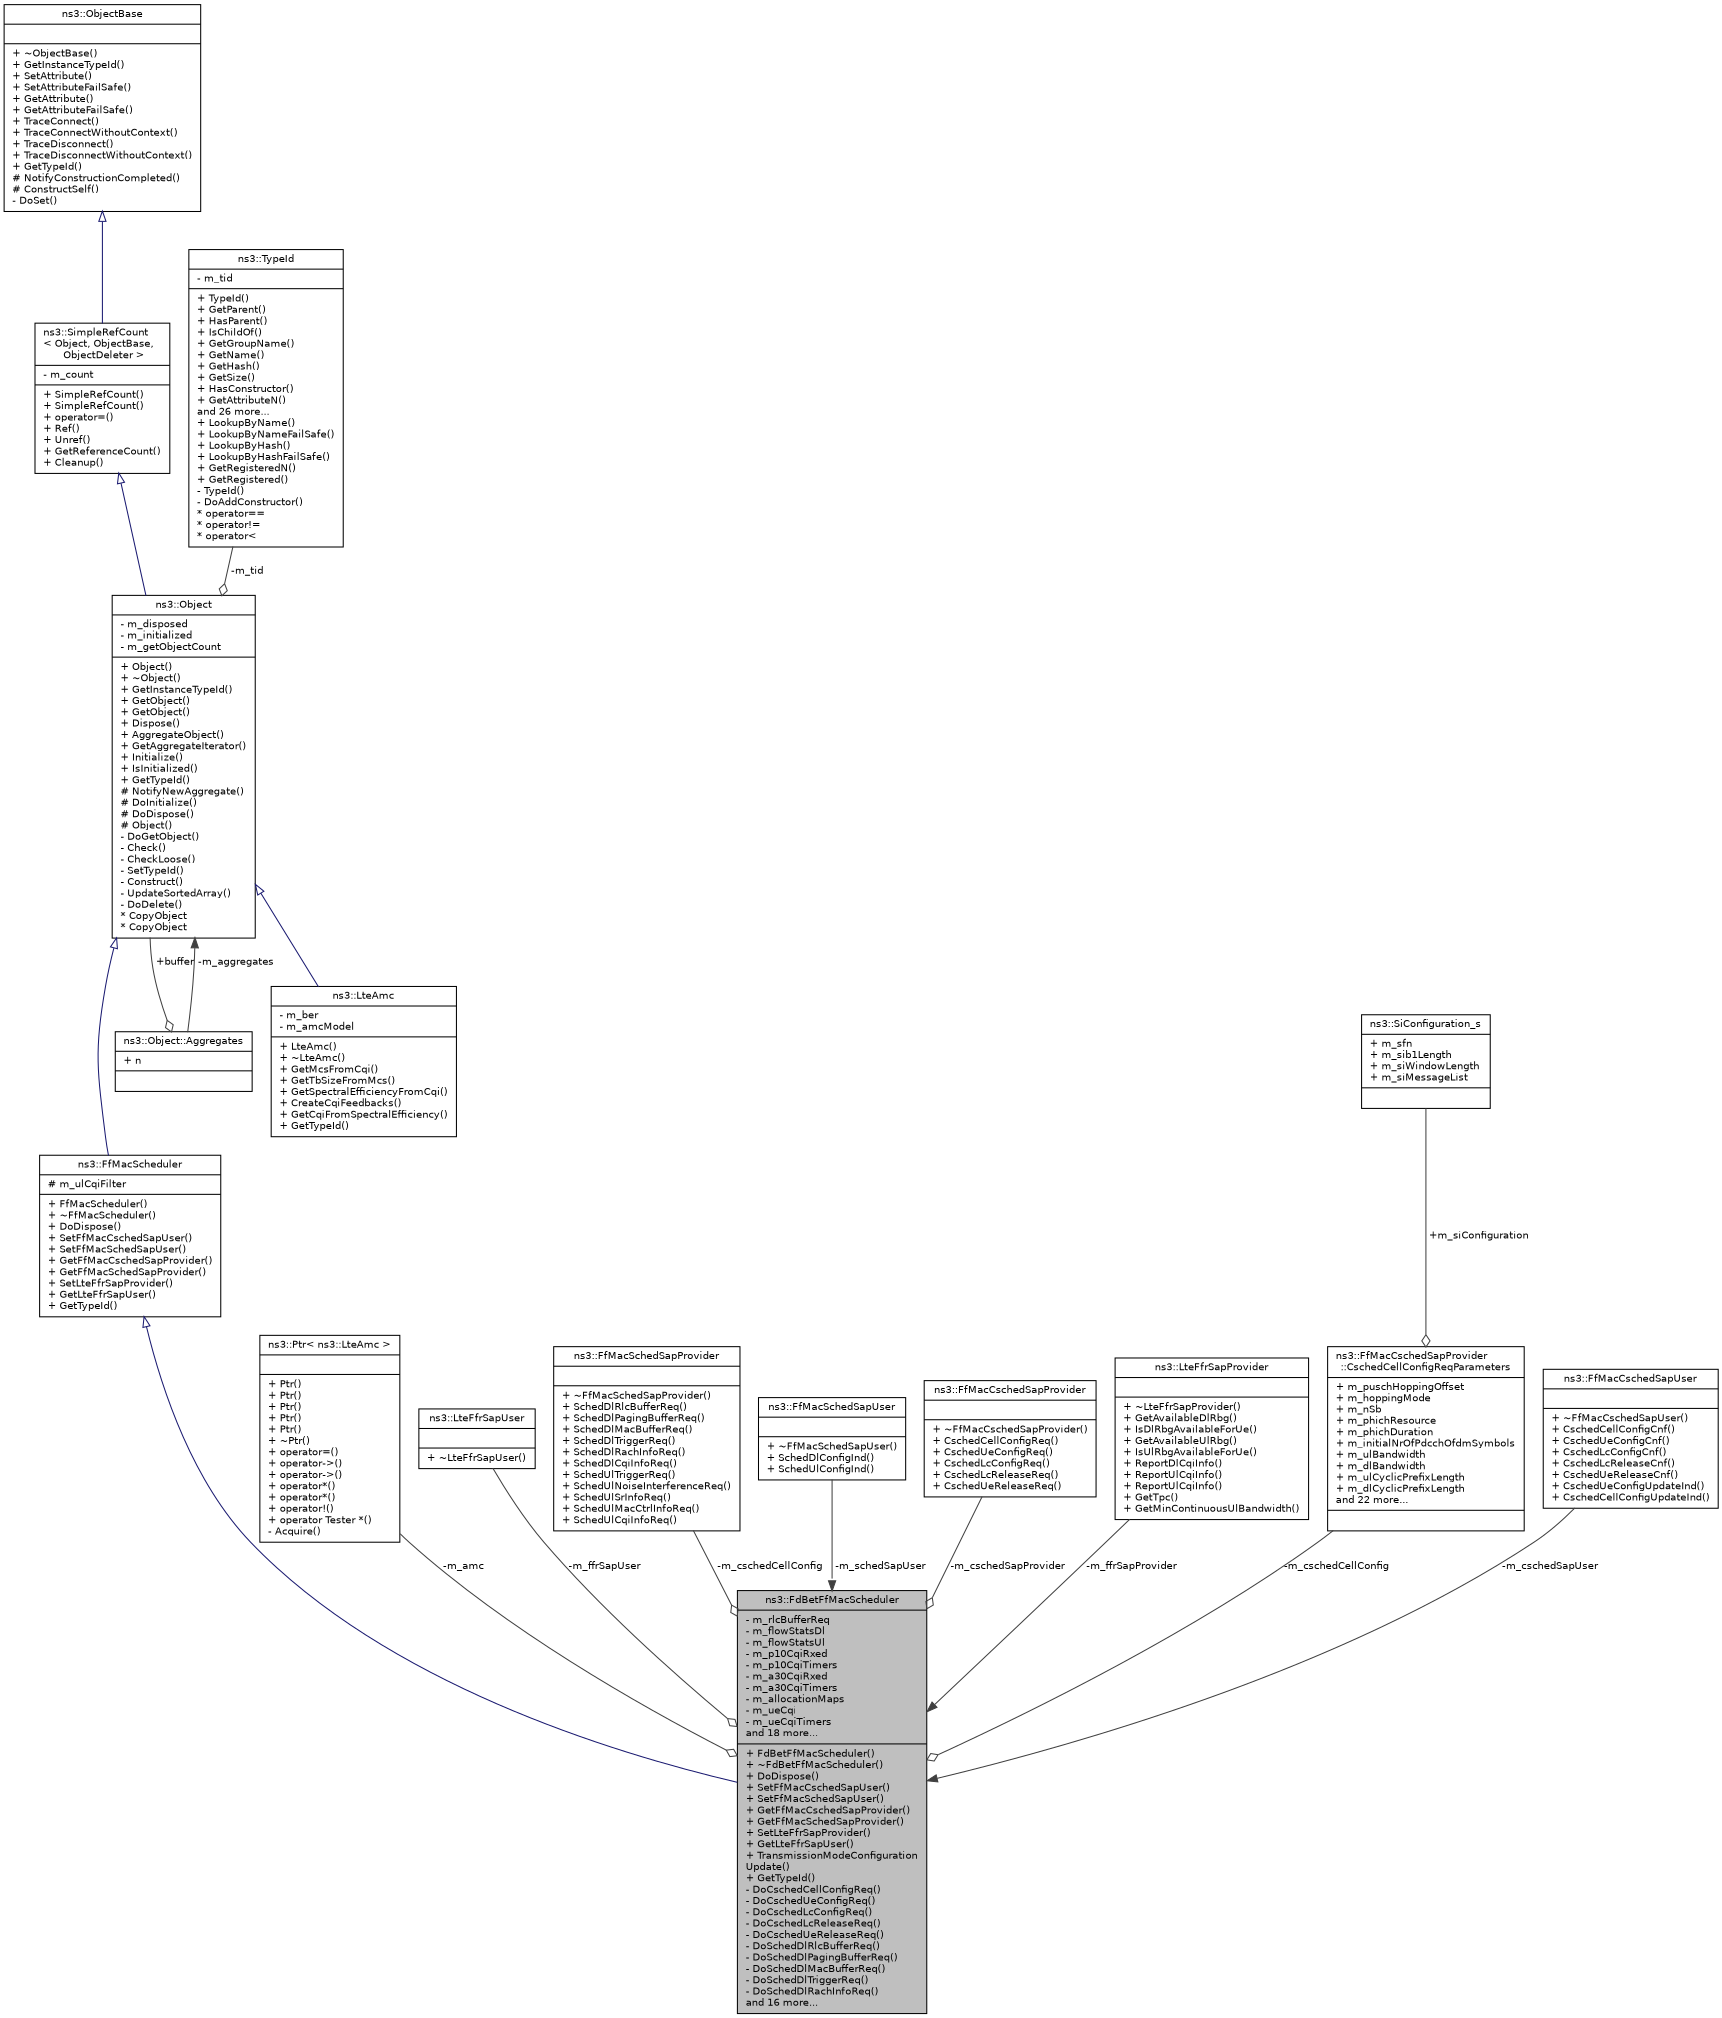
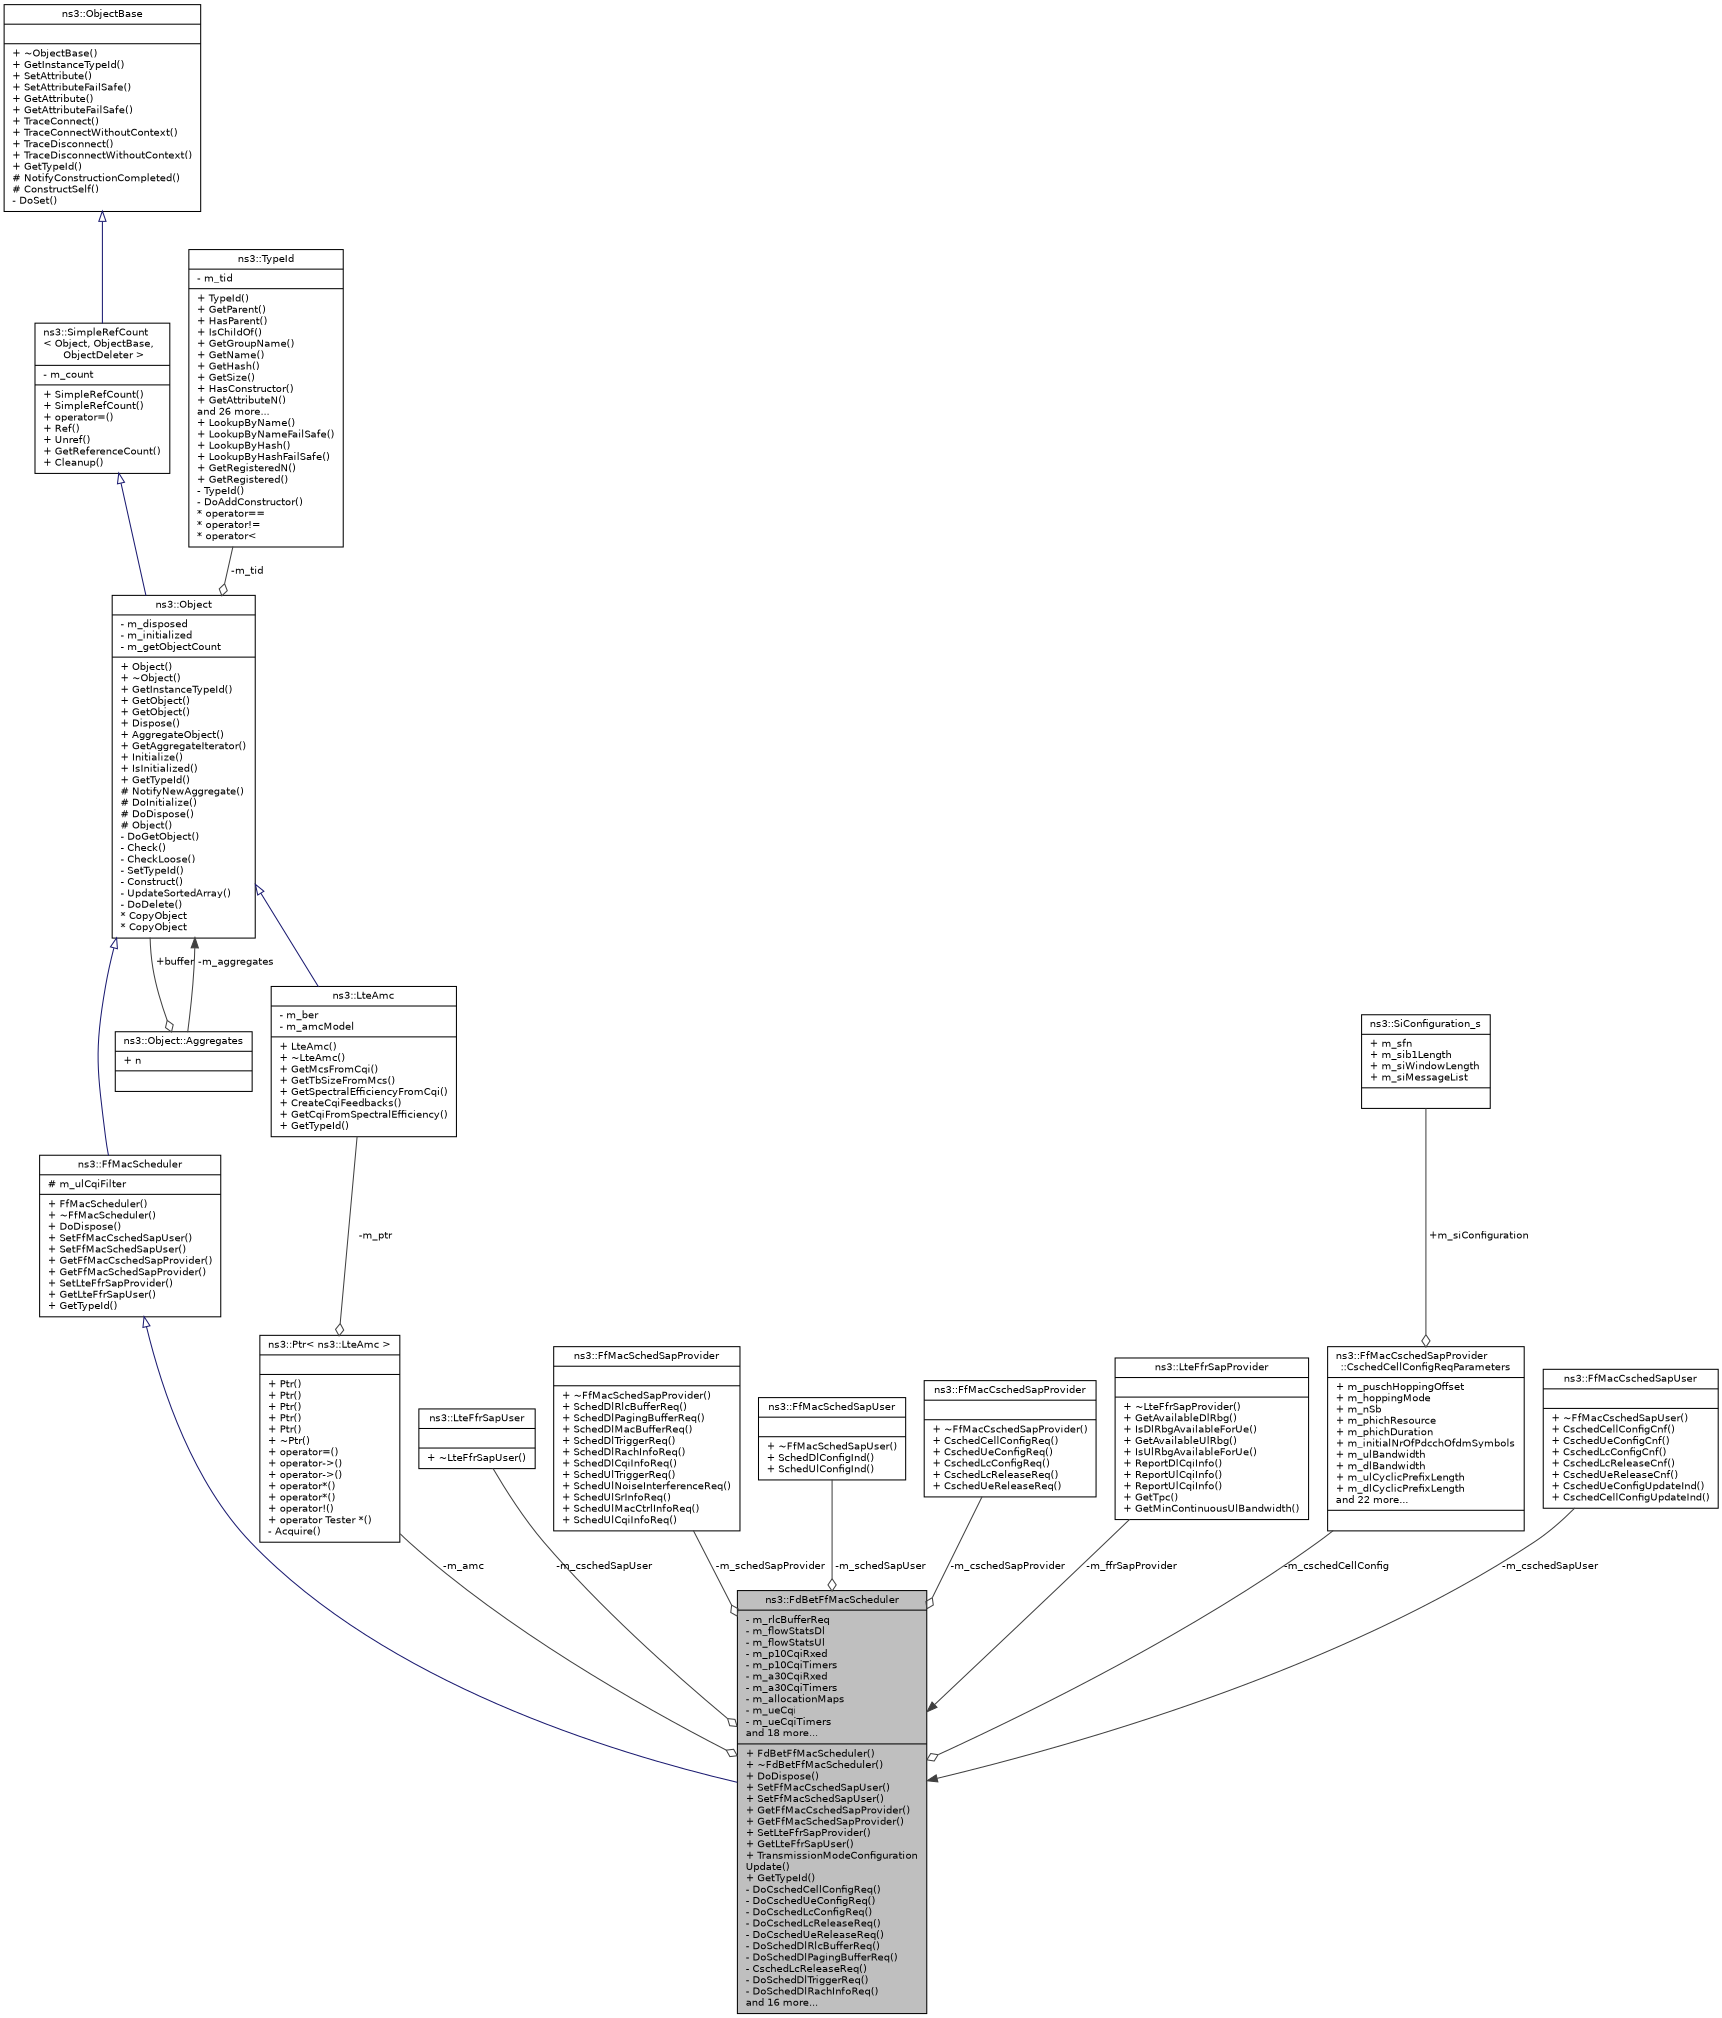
edge "ns3::LteAmc" -> "ns3::Ptr< ns3::LteAmc >": added, label "-m_ptr"
edge "ns3::FfMacSchedSapUser" -> "ns3::FdBetFfMacScheduler": arrowhead normal -> odiamond
edge "ns3::LteFfrSapUser" -> "ns3::FdBetFfMacScheduler": label " -m_ffrSapUser" -> " -m_cschedSapUser"
edge "ns3::FfMacSchedSapProvider" -> "ns3::FdBetFfMacScheduler": label " -m_cschedCellConfig" -> " -m_schedSapProvider"
node "ns3::FdBetFfMacScheduler": text "- DoSchedDlMacBufferReq()" -> "- CschedLcReleaseReq()"
